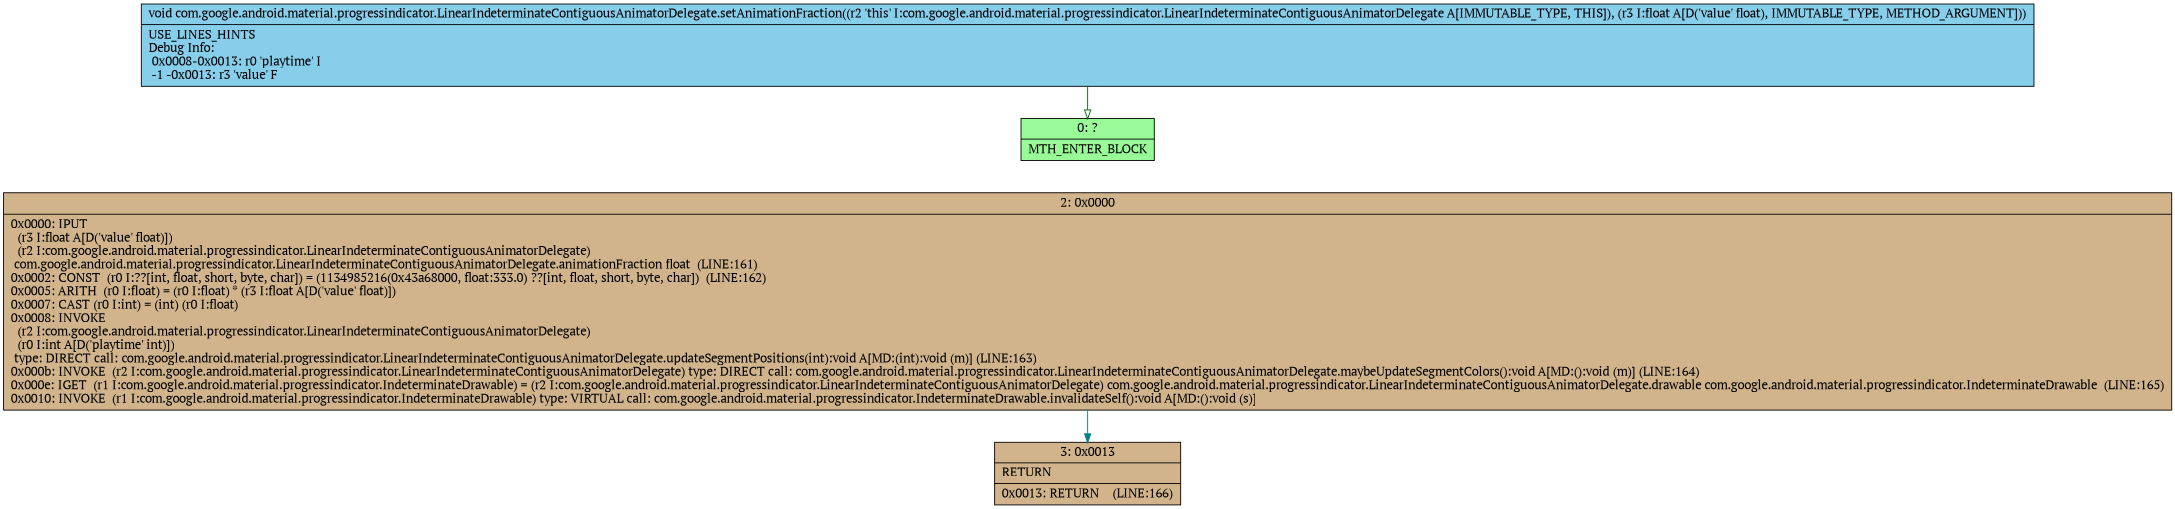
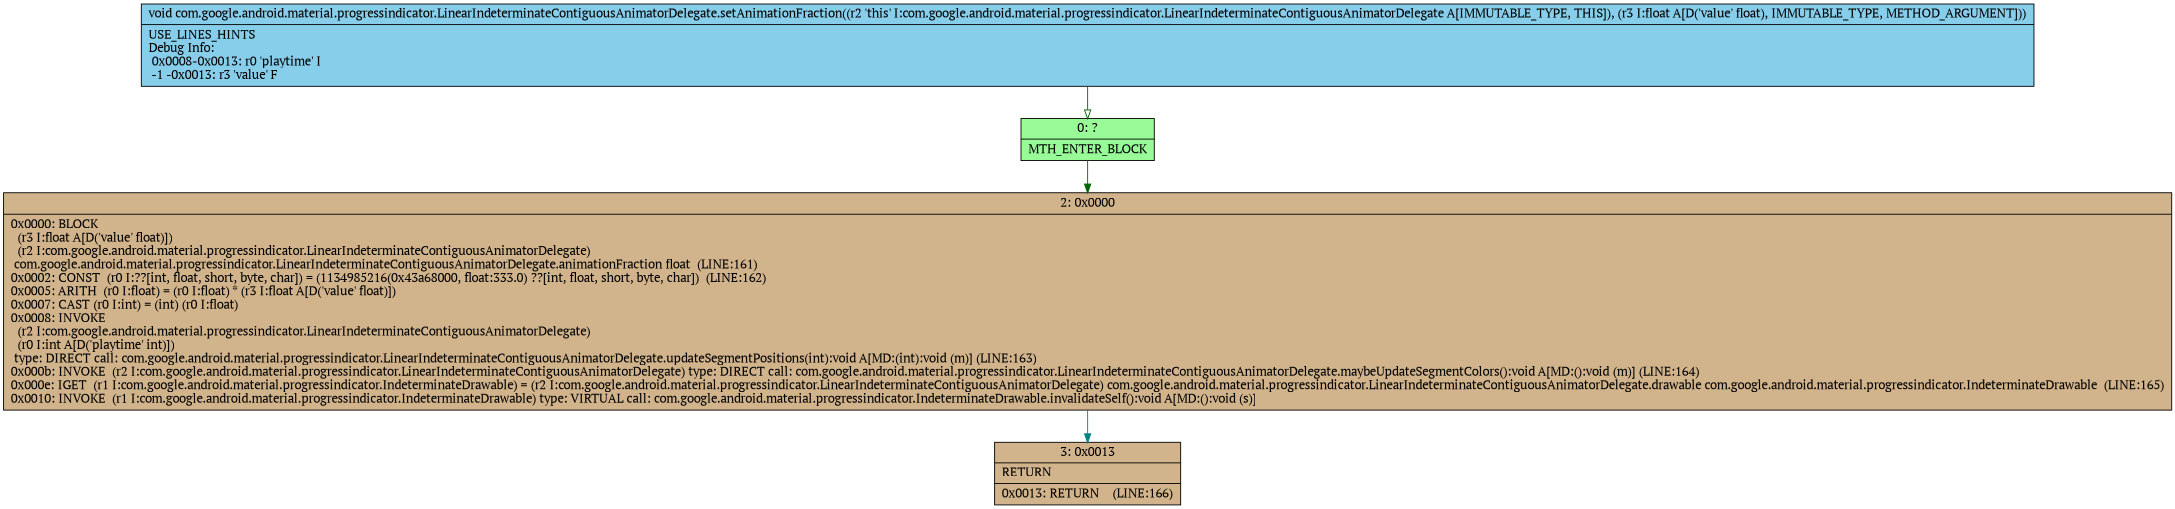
edge "0: ?" -> "2: 0x0000": added
node "2: 0x0000": text "0x0000: IPUT" -> "0x0000: BLOCK"
